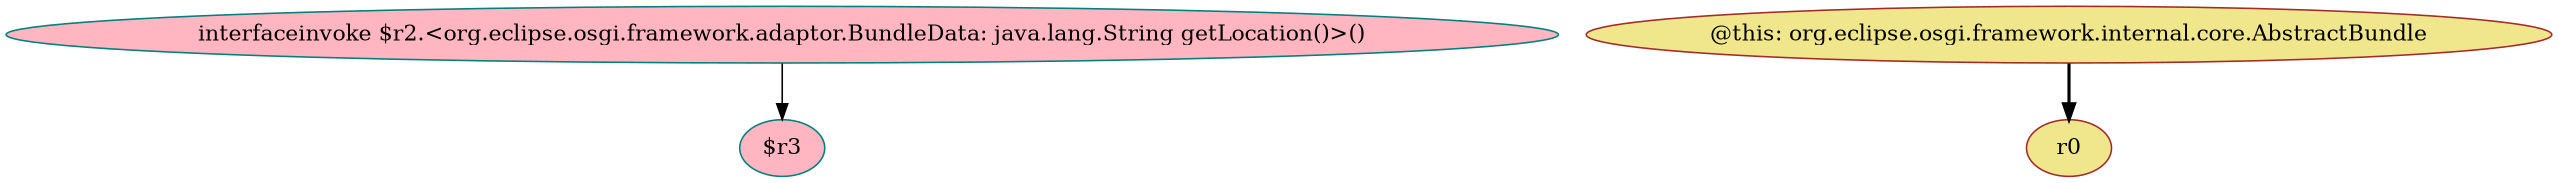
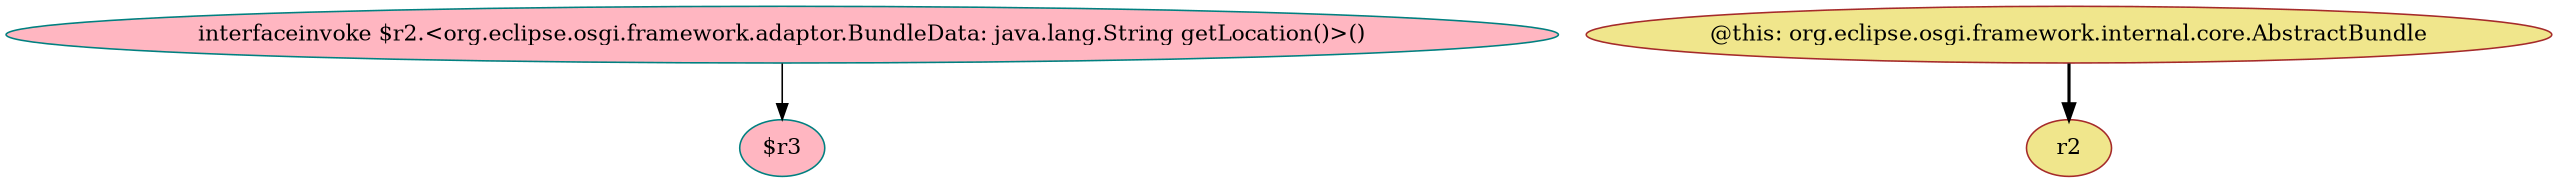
node "r0": label "r0" -> "r2"
